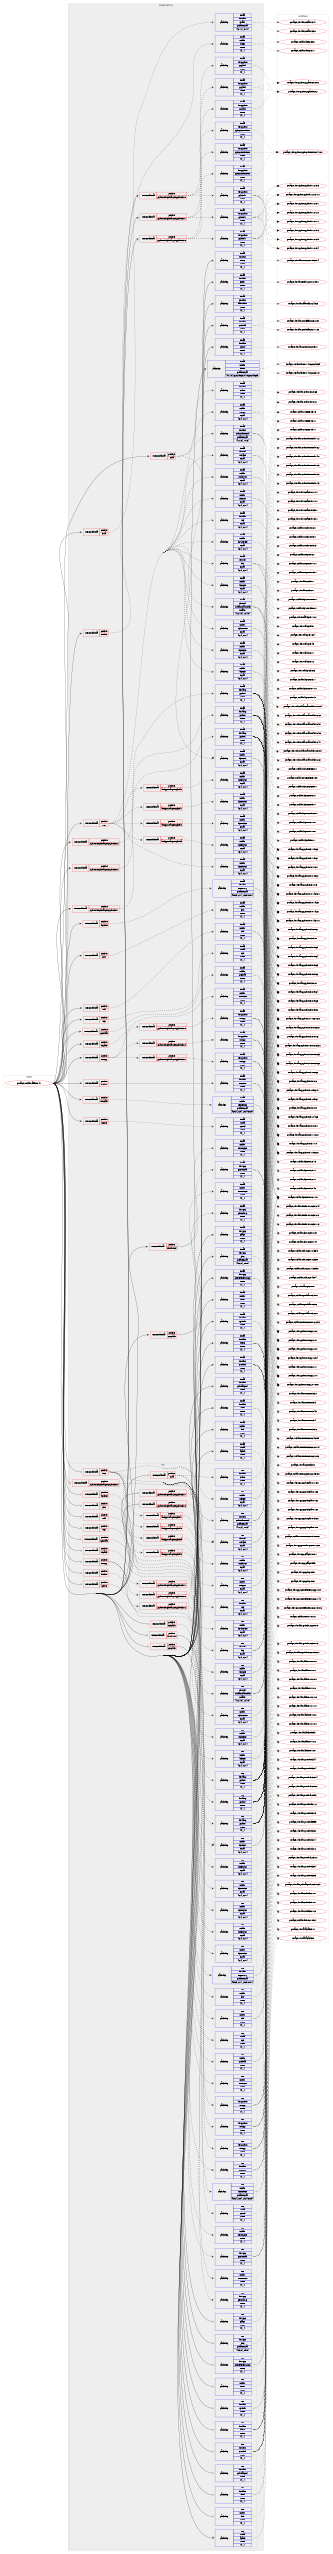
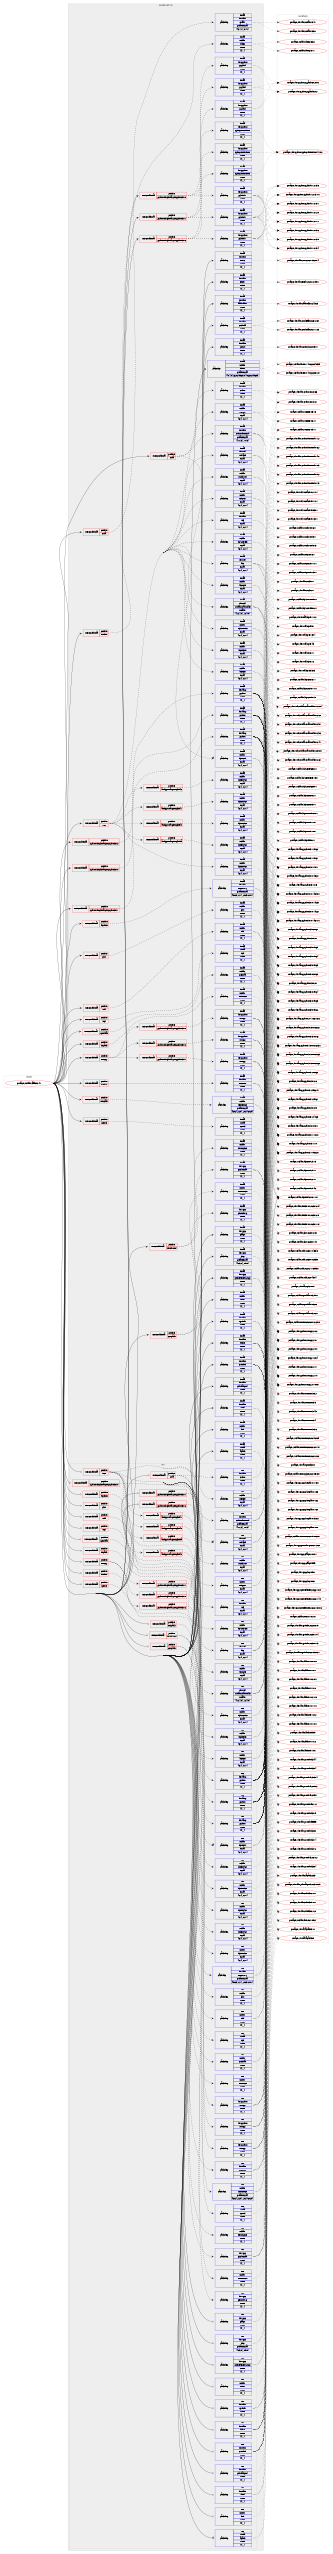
node "portage://dev-libs/cpuinfo-2023.11.04": added
node "portage://dev-libs/protobuf-25.3": label "portage://dev-libs/protobuf-25.3" -> "portage://dev-libs/lapack-25.3"
